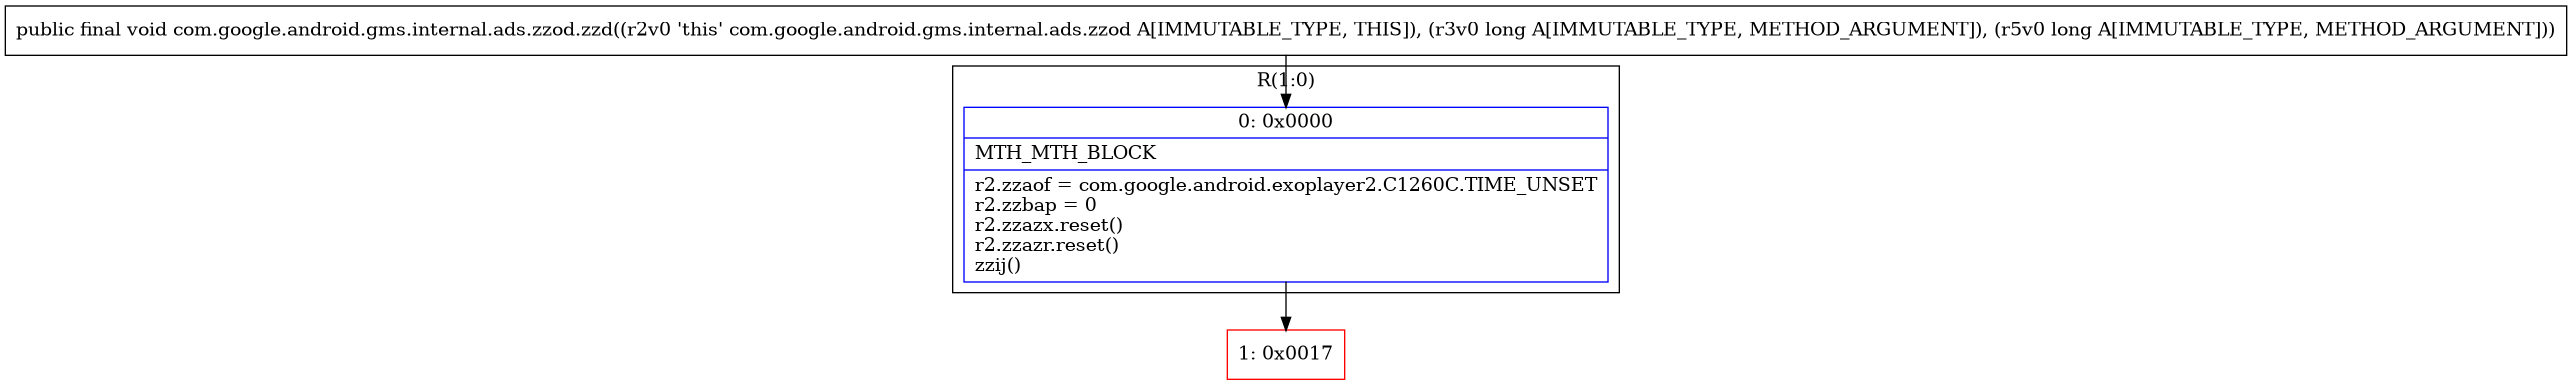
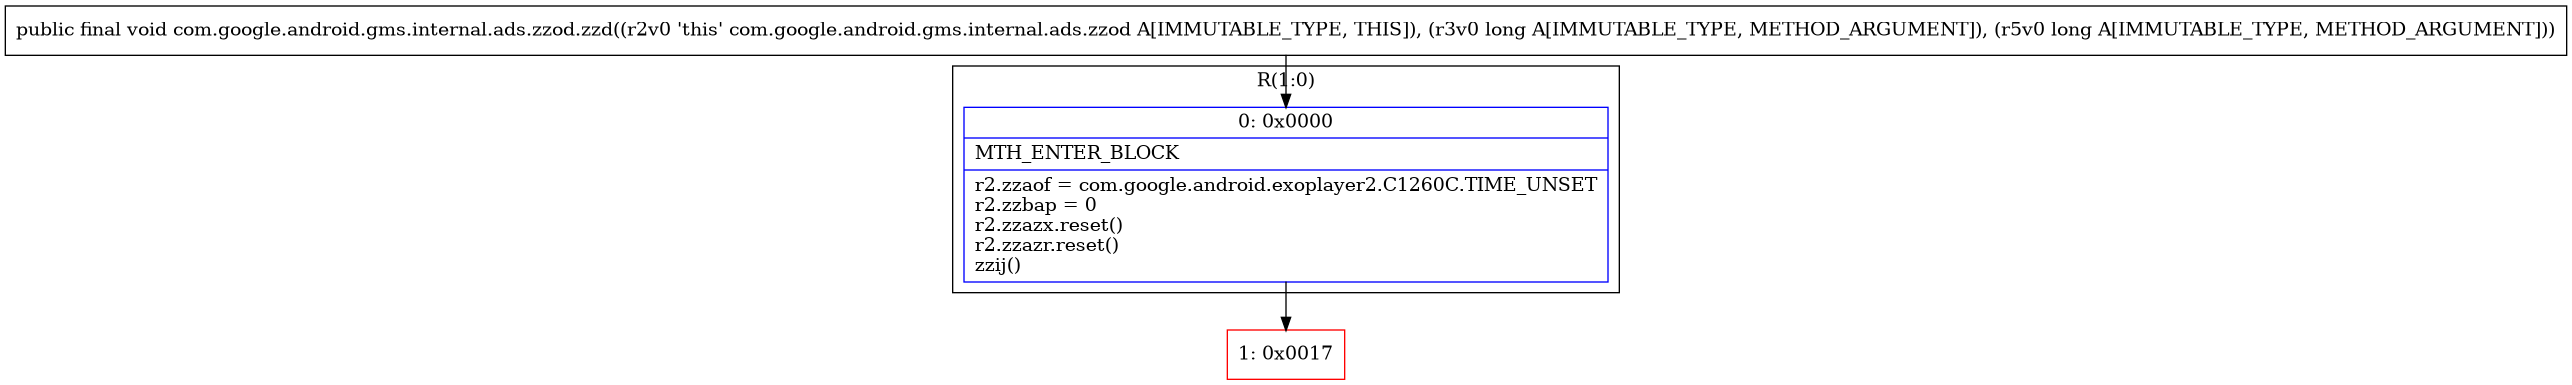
node "0: 0x0000": text "MTH_MTH_BLOCK" -> "MTH_ENTER_BLOCK"
